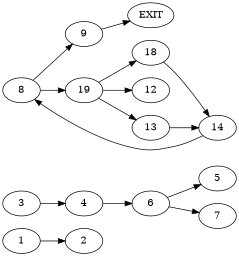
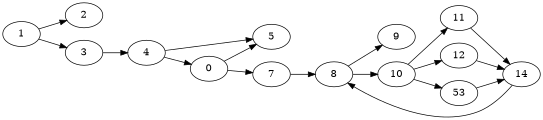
node "EXIT": removed
edge "1" -> "3": added
edge "4" -> "5": added
node "18": label "18" -> "11"
edge "12" -> "14": added
edge "7" -> "8": added
node "19": label "19" -> "10"
node "13": label "13" -> "53"
node "6": label "6" -> "0"
